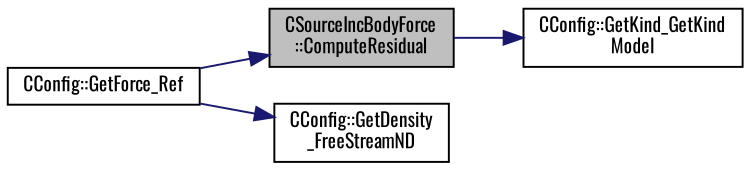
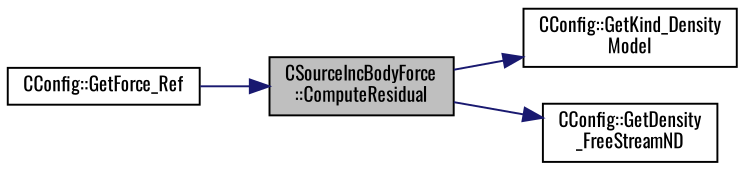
node "CConfig::GetKind_GetKind Model": label "CConfig::GetKind_GetKind Model" -> "CConfig::GetKind_Density Model"
edge "CConfig::GetForce_Ref" -> "CConfig::GetDensity _FreeStreamND": now "CSourceIncBodyForce ::ComputeResidual" -> "CConfig::GetDensity _FreeStreamND"
